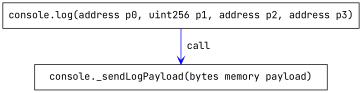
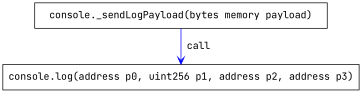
edge "console.log(address p0, uint256 p1, address p2, address p3)" -> "console._sendLogPayload(bytes memory payload)": reversed
